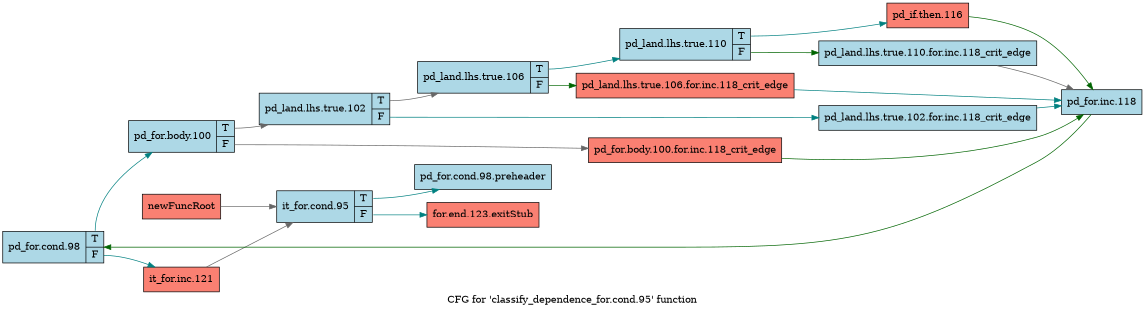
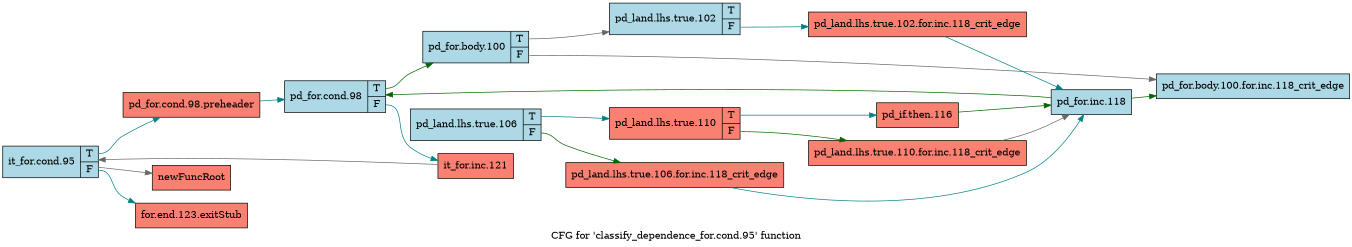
node "pd_land.lhs.true.110": fillcolor lightblue -> salmon
node "pd_land.lhs.true.110.for.inc.118_crit_edge": fillcolor lightblue -> salmon
edge "pd_land.lhs.true.102" -> "pd_land.lhs.true.106": removed
edge "pd_for.cond.98.preheader" -> "pd_for.cond.98": added
node "pd_land.lhs.true.102.for.inc.118_crit_edge": fillcolor lightblue -> salmon
node "pd_for.body.100.for.inc.118_crit_edge": fillcolor salmon -> lightblue
edge "pd_for.body.100.for.inc.118_crit_edge" -> "pd_for.inc.118": reversed
node "pd_for.cond.98.preheader": fillcolor lightblue -> salmon
edge "pd_for.cond.98" -> "pd_for.body.100": color teal -> darkgreen
edge "newFuncRoot" -> "it_for.cond.95": reversed
